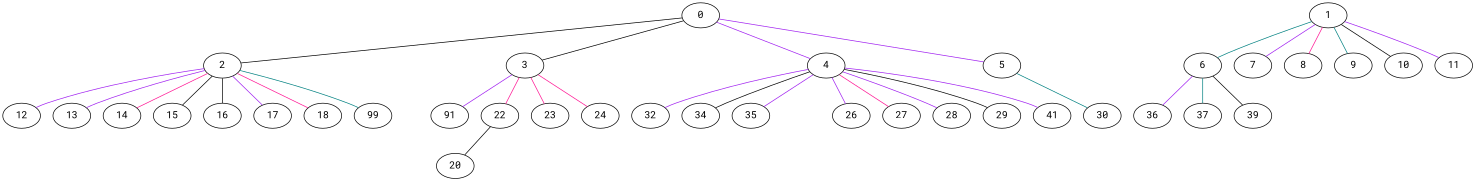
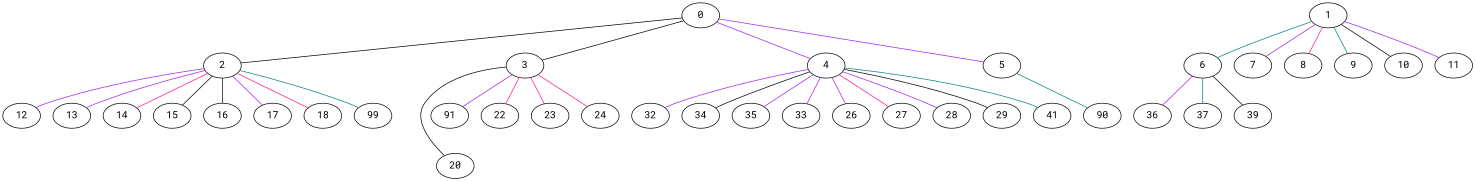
edge "4" -- "41": color purple -> teal
node "33": added
node "30": label "30" -> "90"
edge "22" -- "20": now "3" -- "20"
